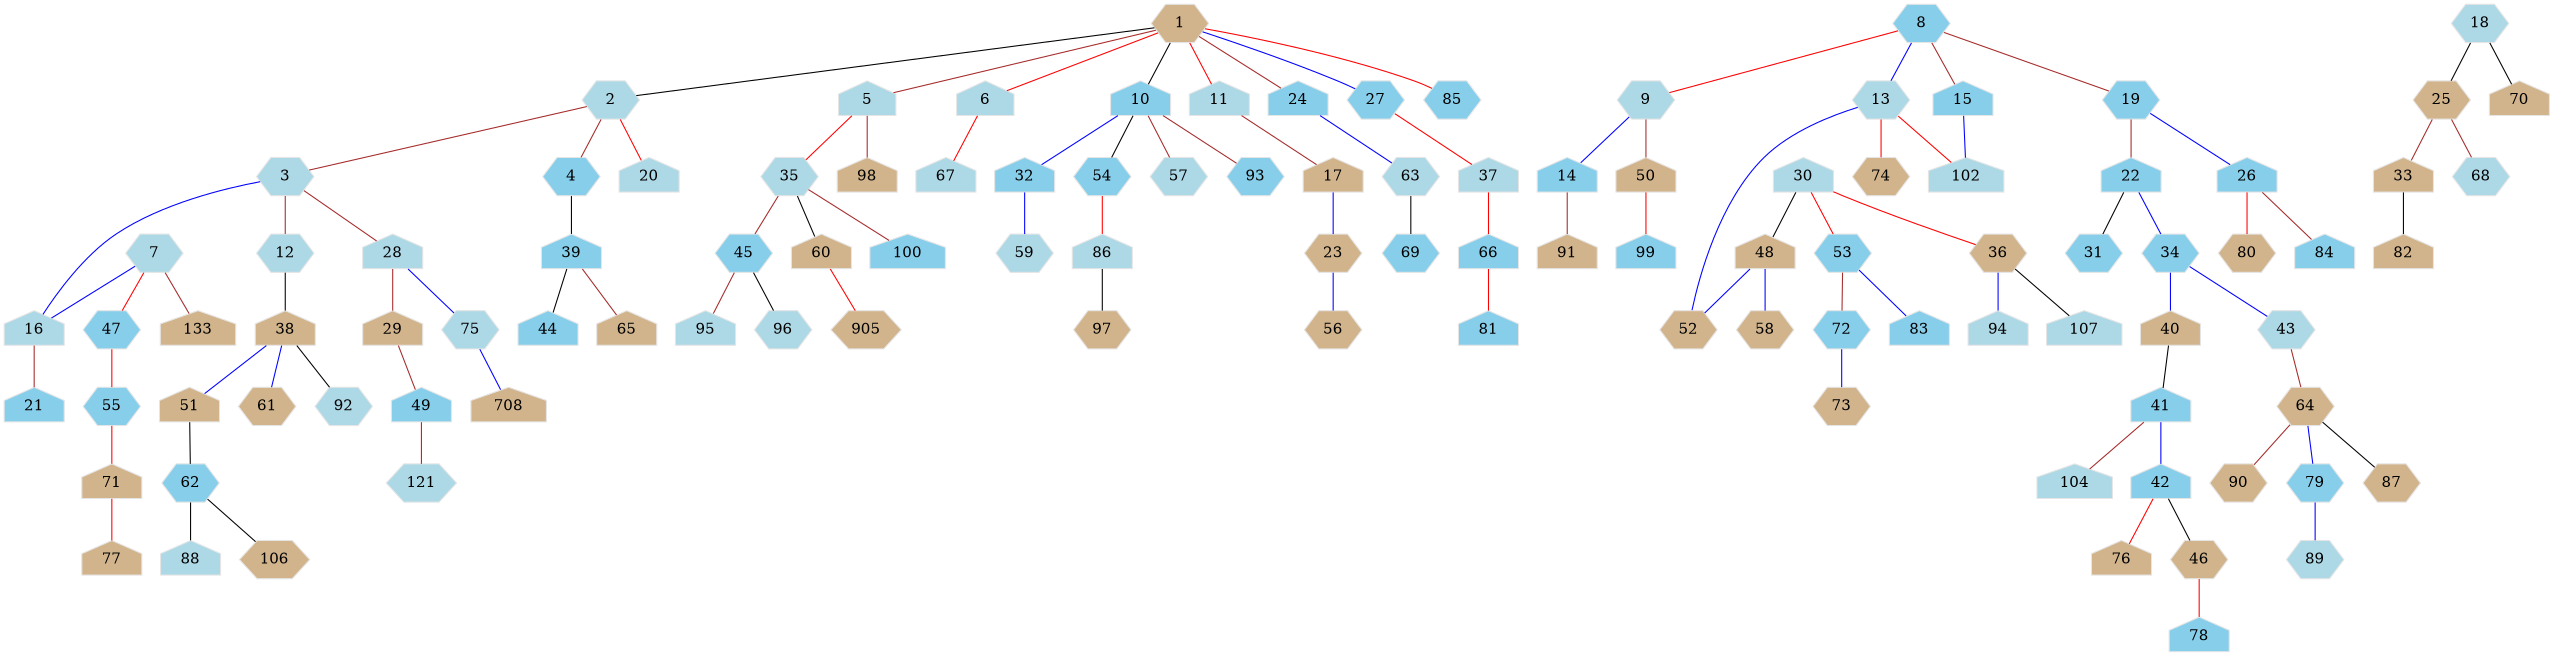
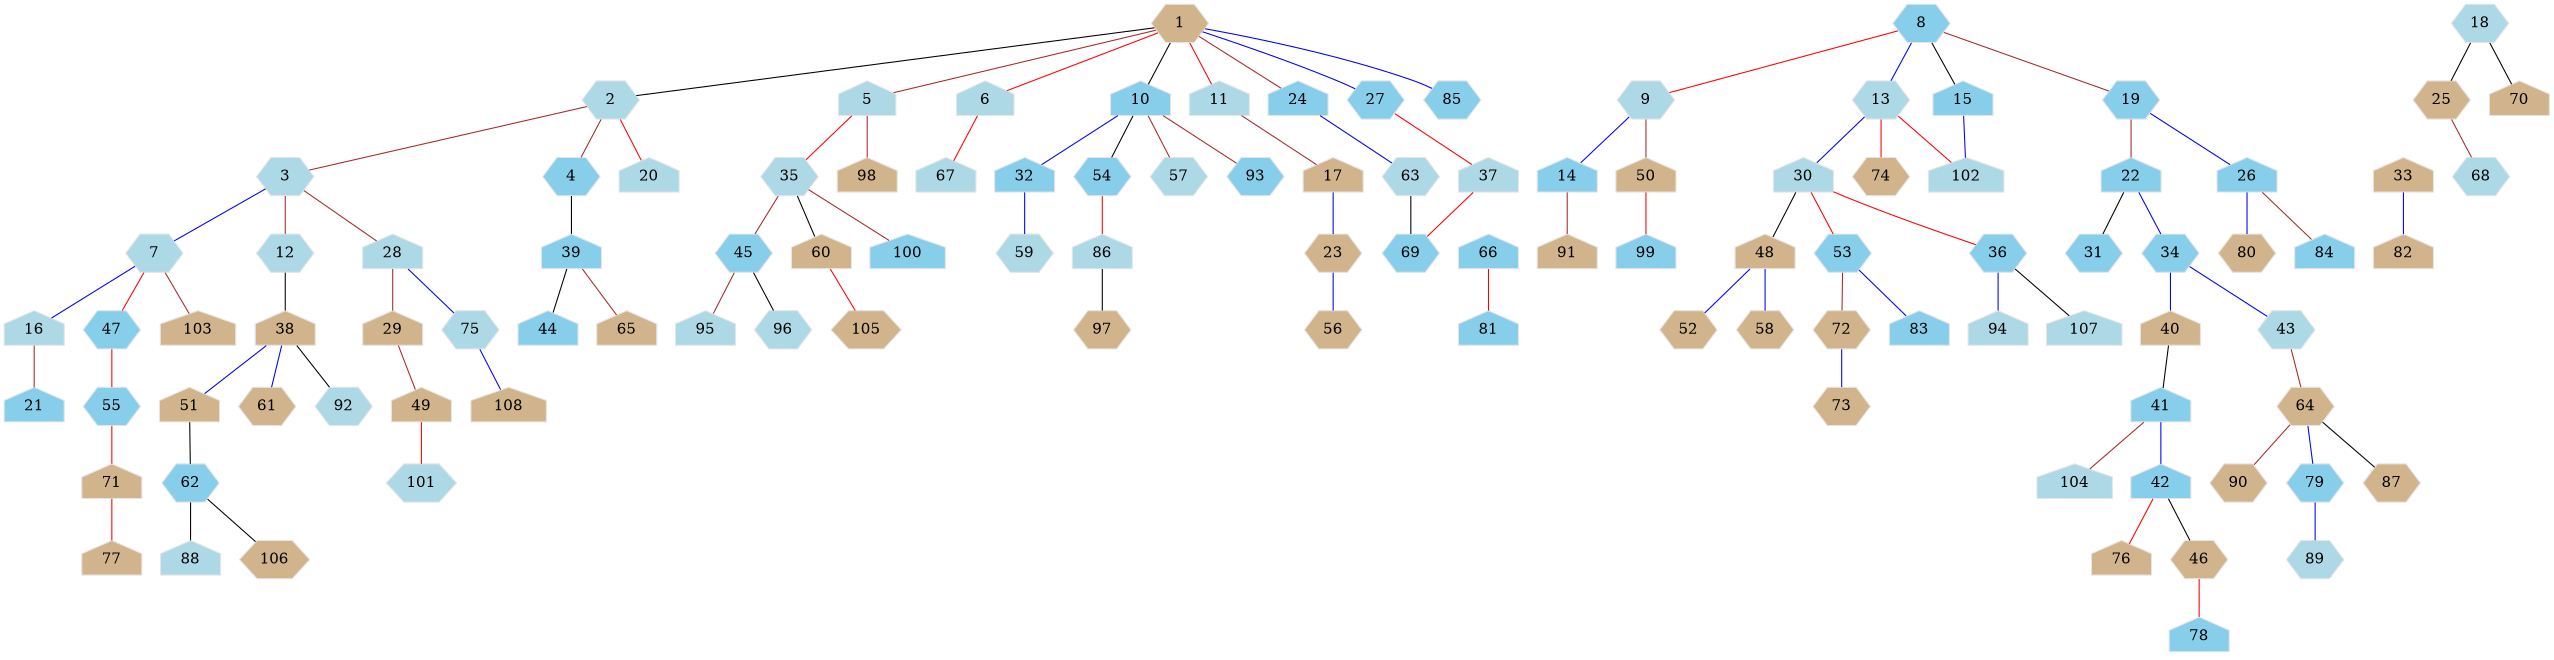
edge "1" -- "85": color red -> blue
edge "8" -- "15": color brown -> black
edge "25" -- "33": removed
edge "13" -- "52": now "13" -- "30"
edge "37" -- "66": now "37" -- "69"
edge "26" -- "80": color red -> blue
edge "33" -- "82": color black -> blue
edge "3" -- "16": now "3" -- "7"
node "36": fillcolor tan -> skyblue
node "133": label "133" -> "103"
node "905": label "905" -> "105"
node "72": fillcolor skyblue -> tan
node "49": fillcolor skyblue -> tan
node "708": label "708" -> "108"
node "121": label "121" -> "101"
